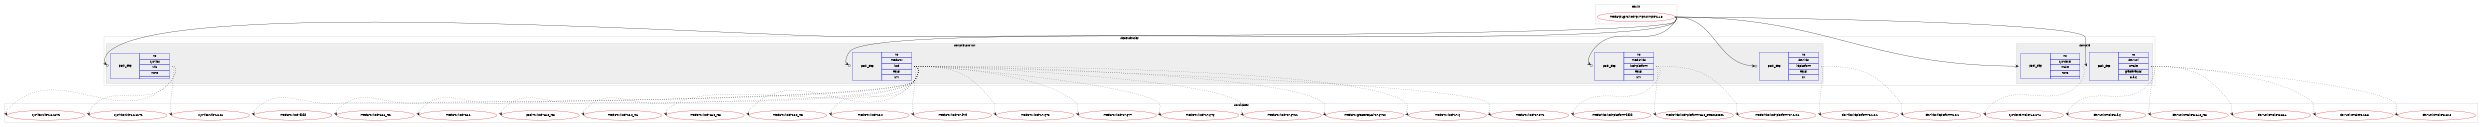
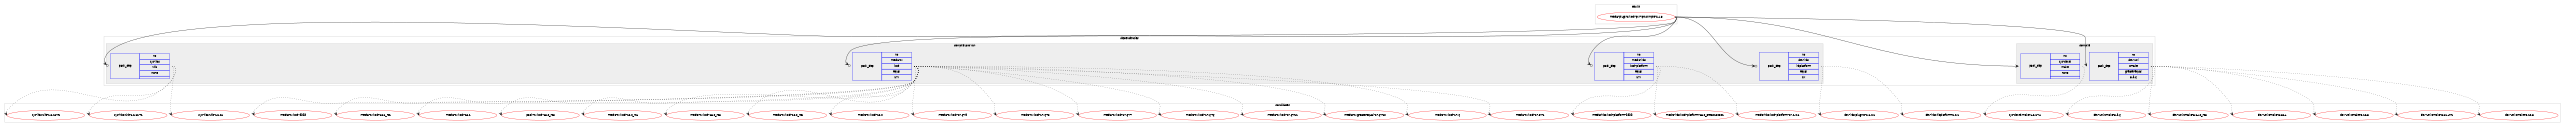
node "media-tv/kodi-17.9-r9": label "media-tv/kodi-17.9-r9" -> "media-tv/kodi-17.6-r9"
node "dev-libs/libplatform-2.1.0.1": label "dev-libs/libplatform-2.1.0.1" -> "dev-libs/plugins-2.1.0.1"
node "dev-util/cmake-3.11.4-r1": added
